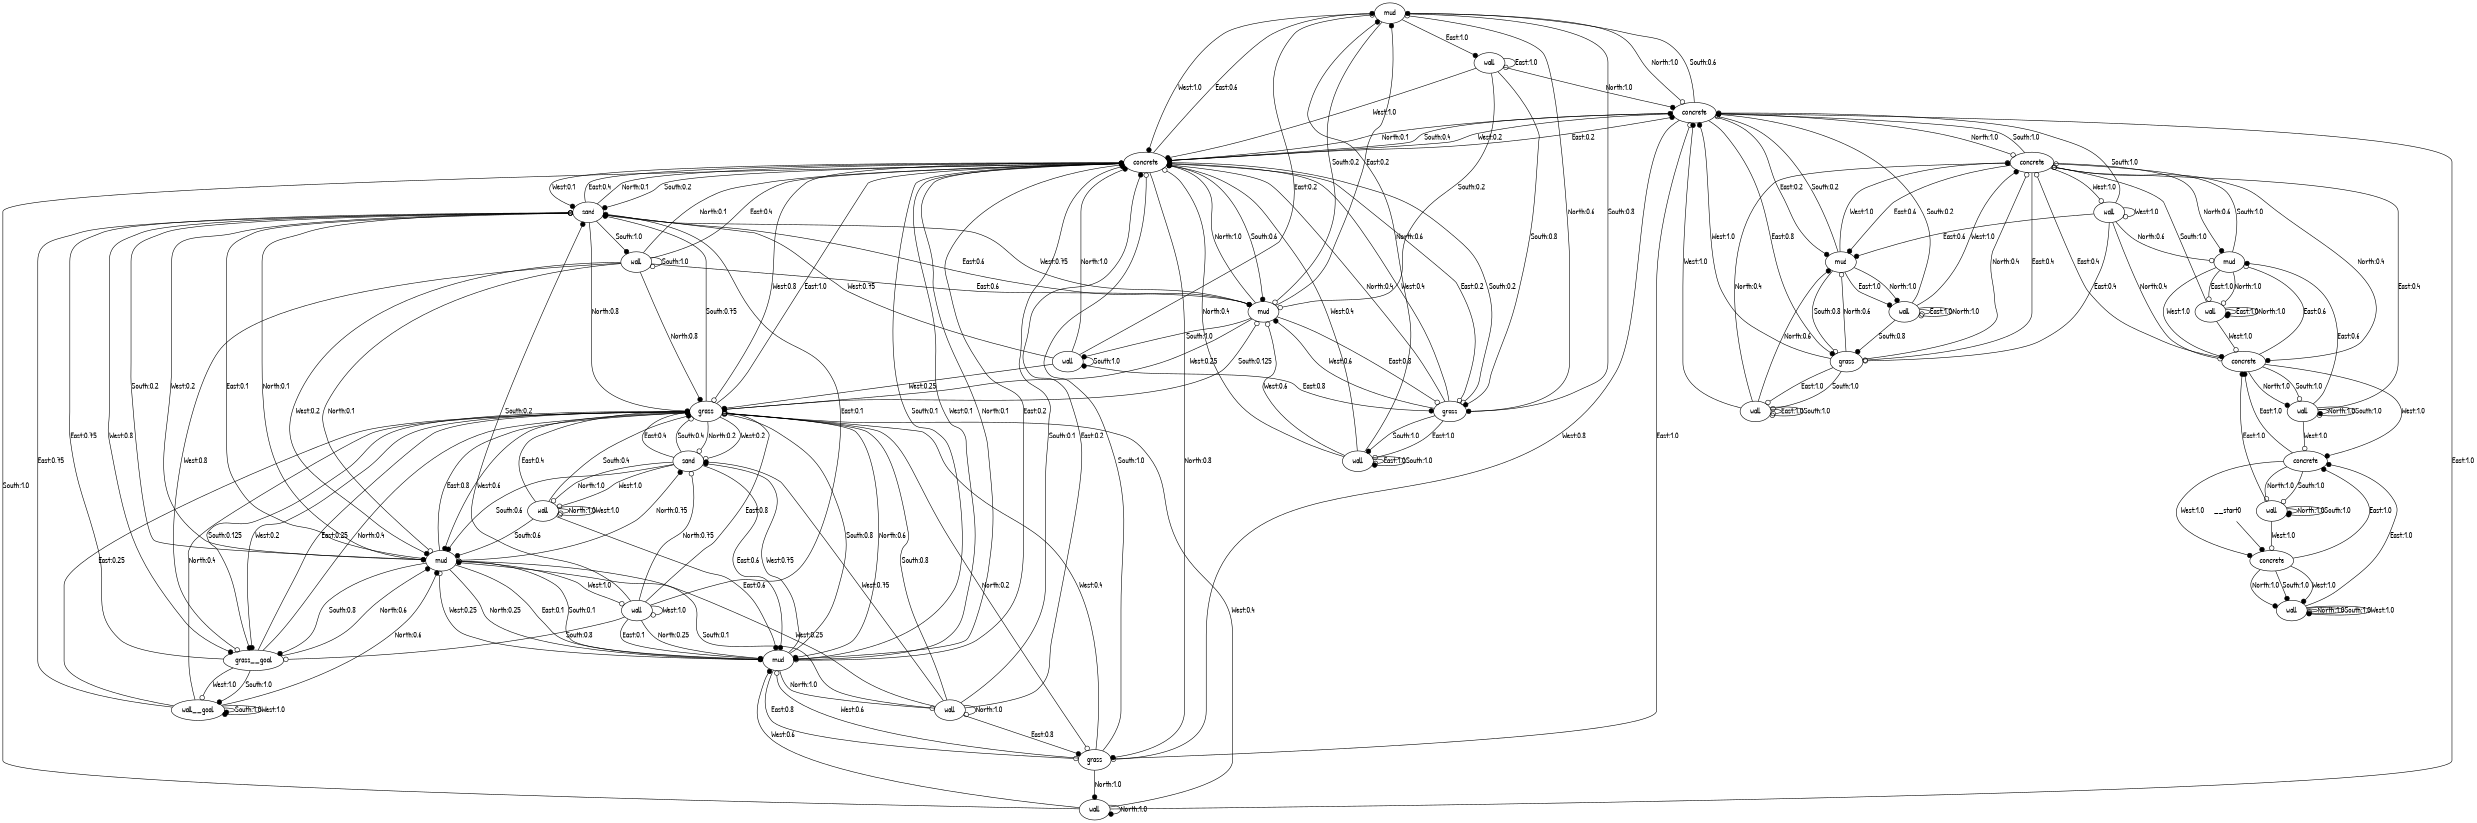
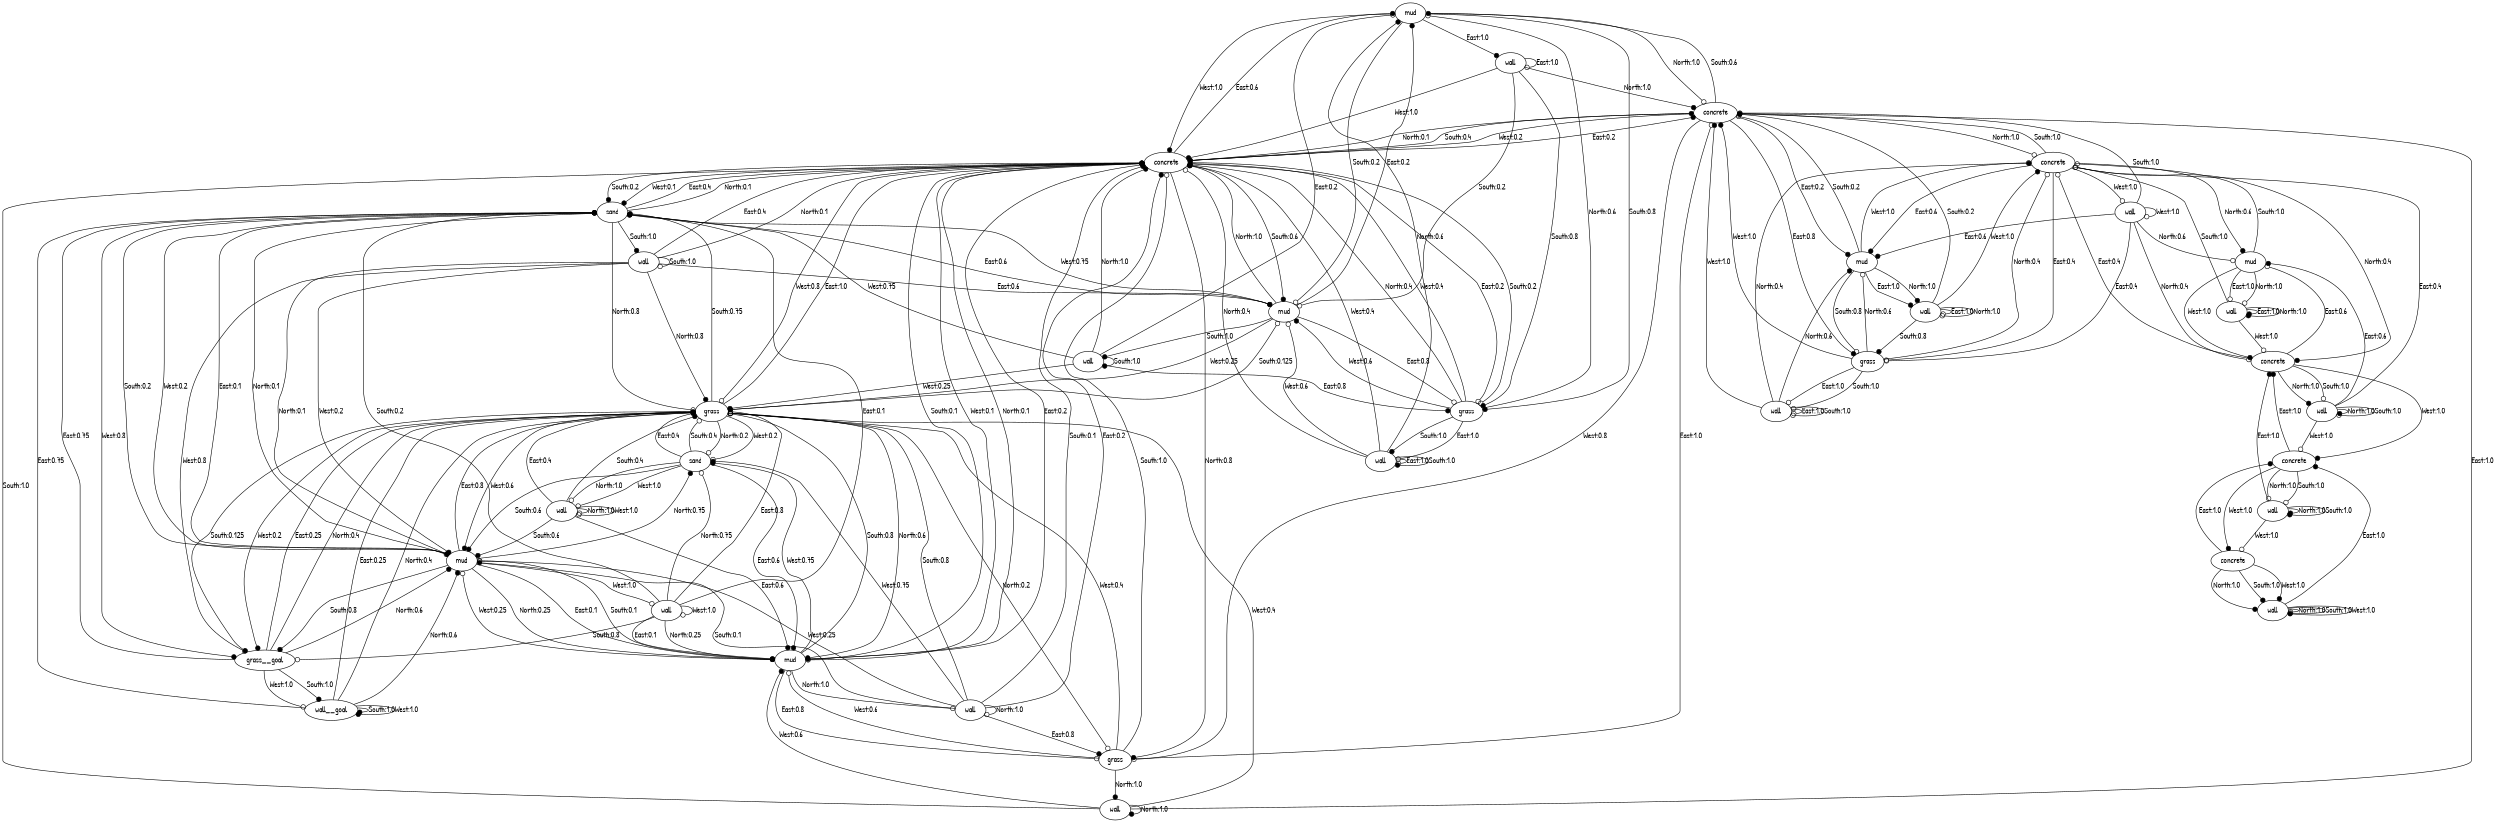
node "__start0": removed
